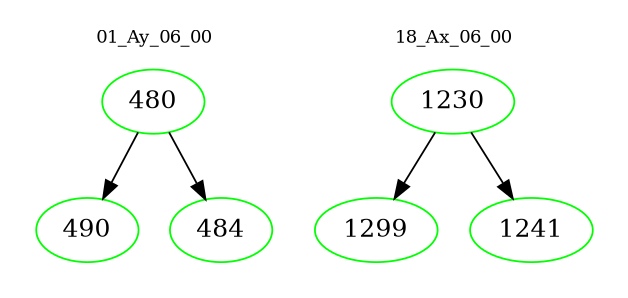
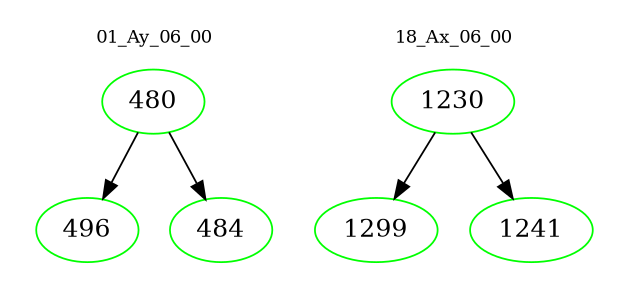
node "490": label "490" -> "496"
